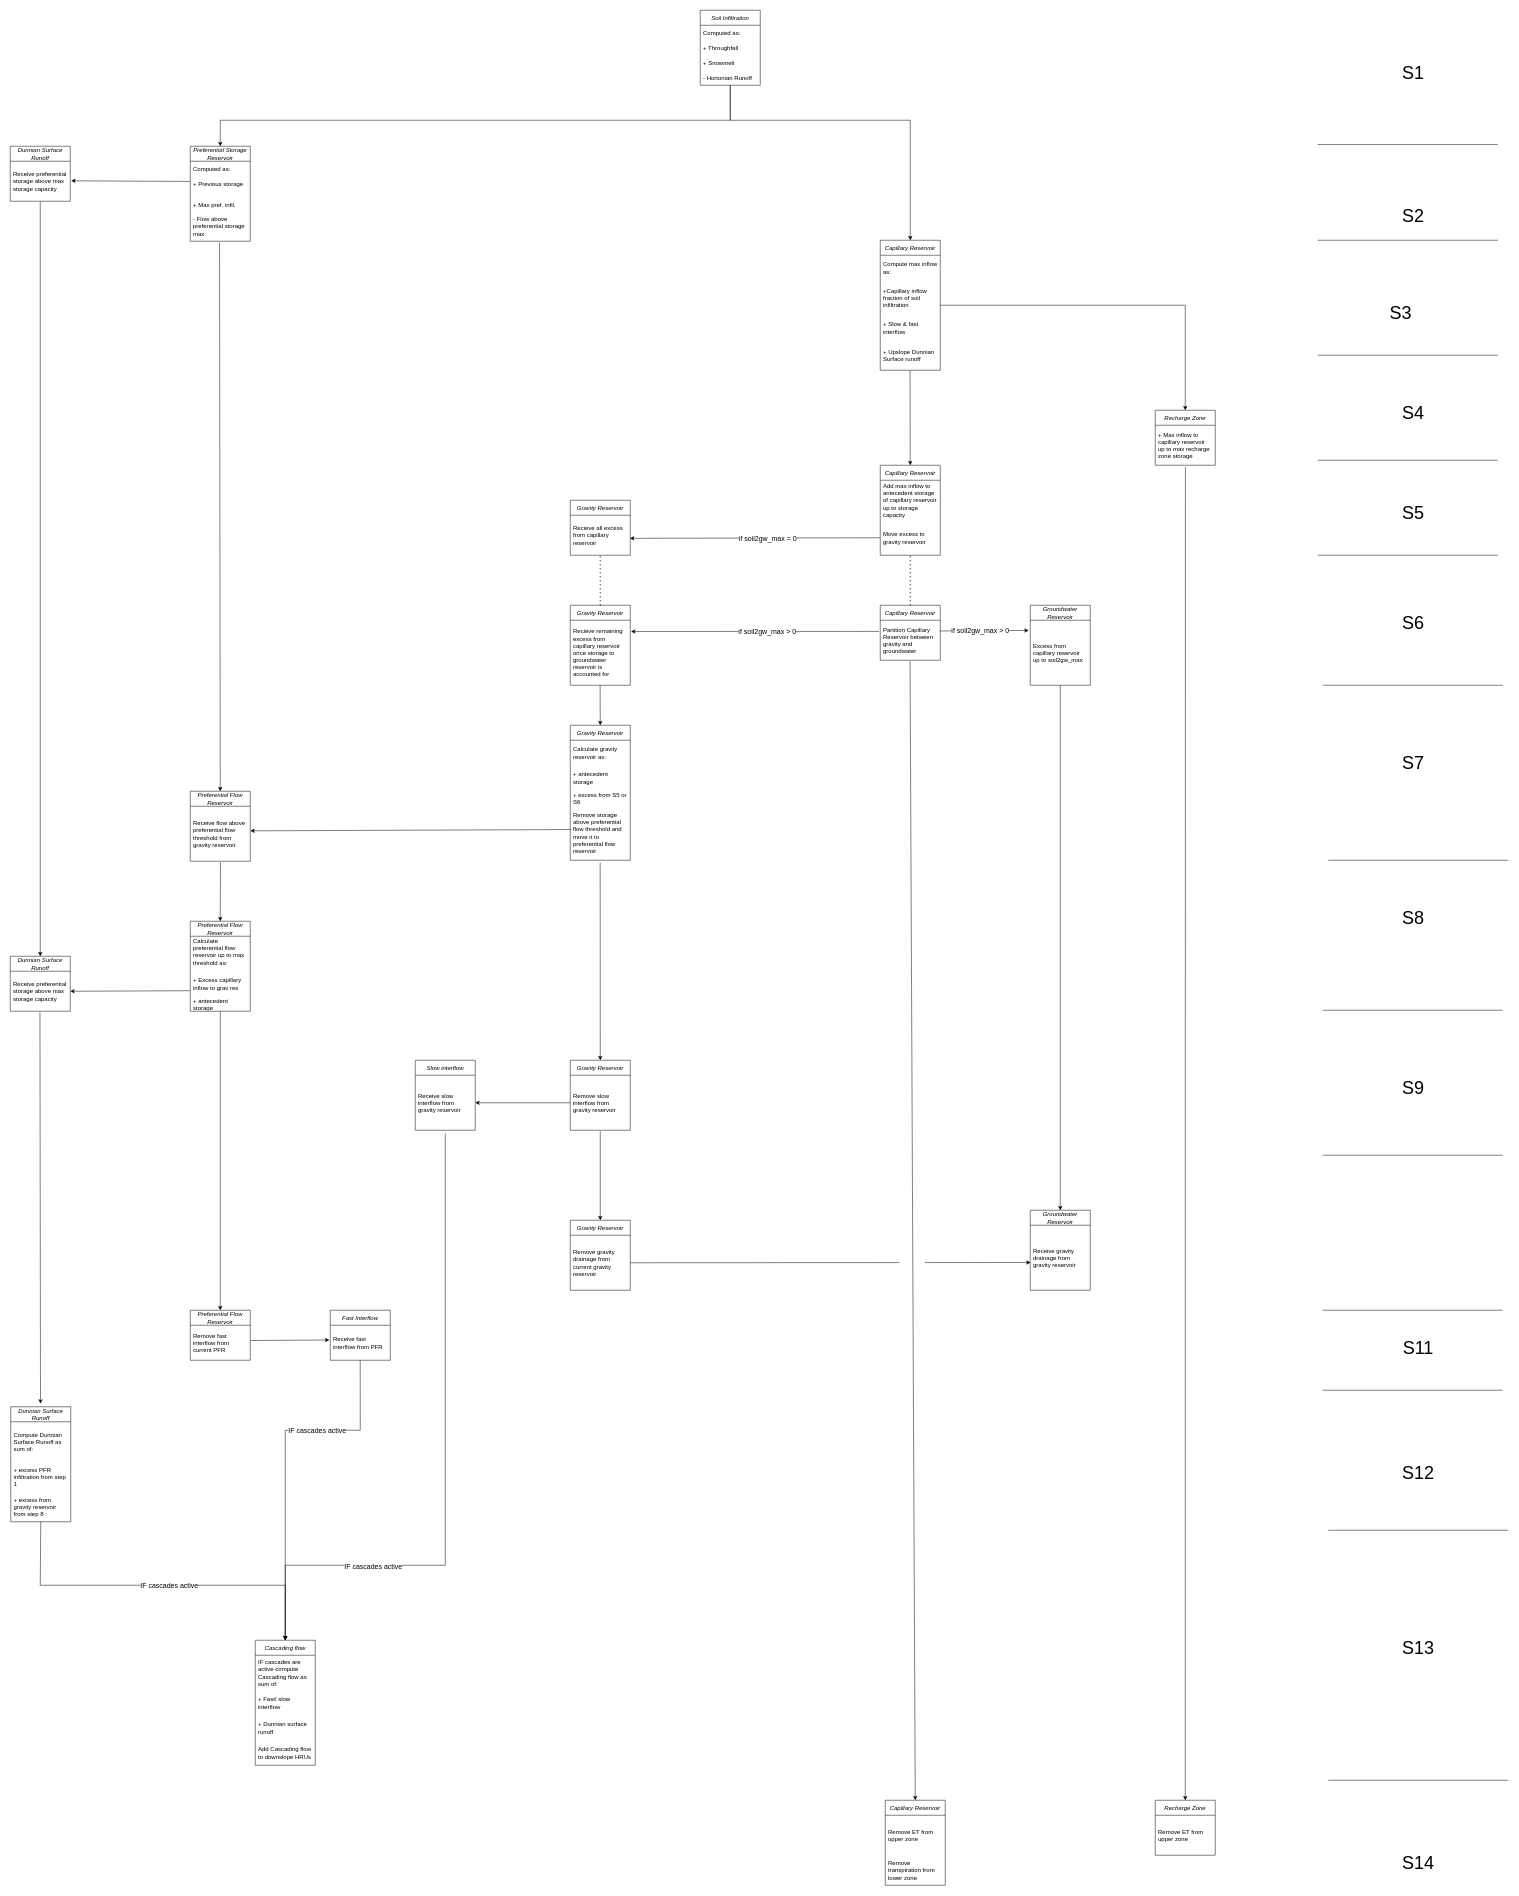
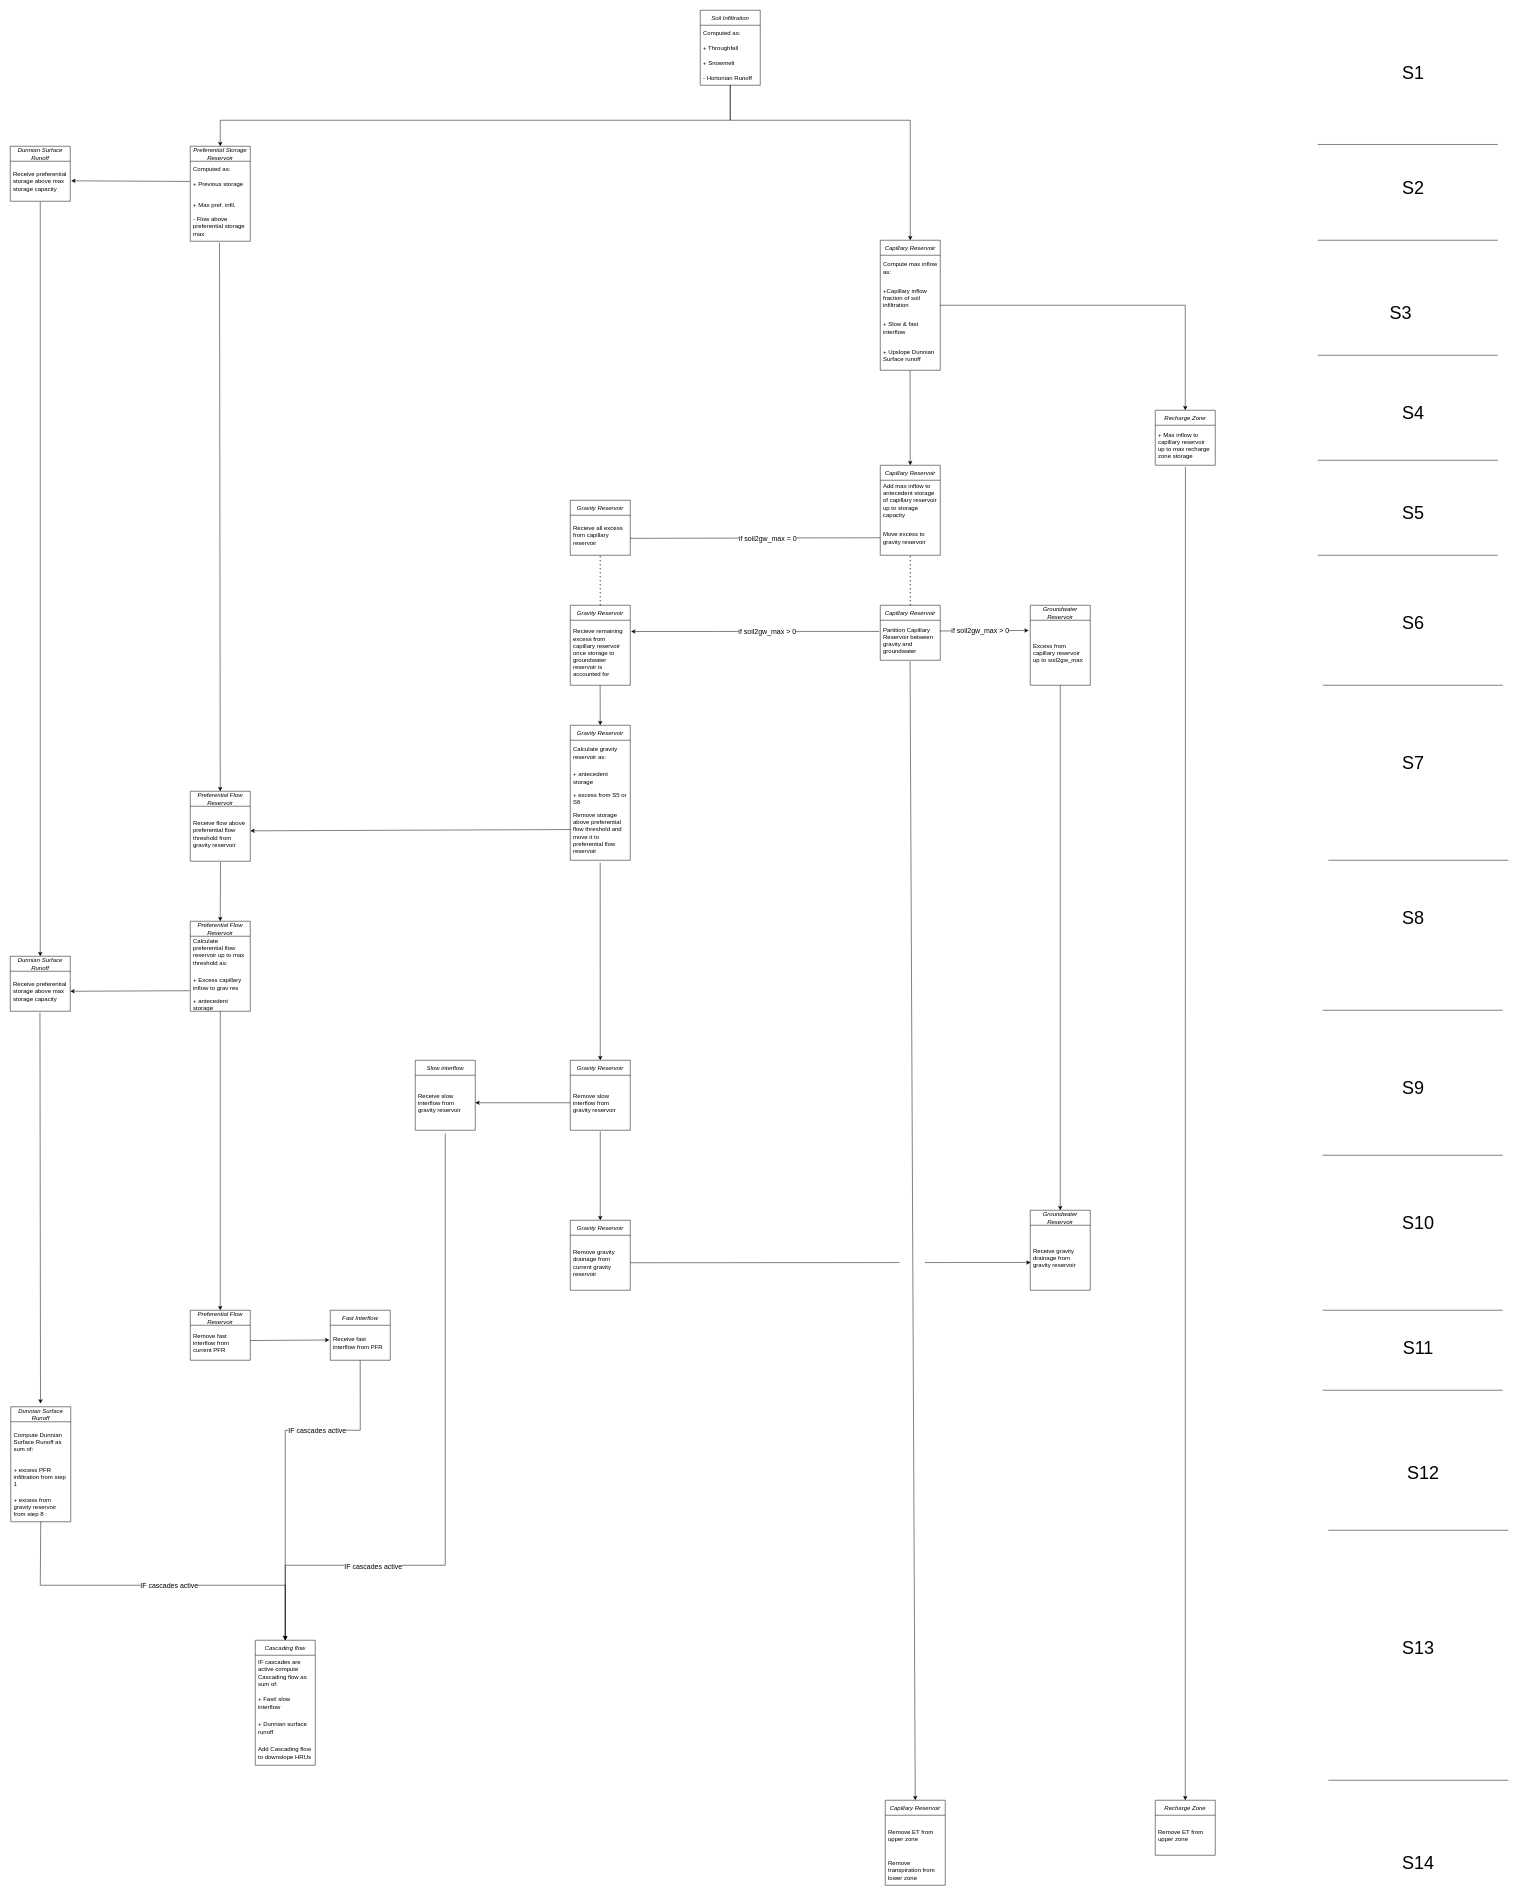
node "S2": moved (1413, 215) -> (1413, 188)
edge "Move excess to gravity reservoir" -> "Recieve all excess from capillary reservoir": arrowhead classic -> none
node "S10": added
node "S12": moved (1418, 1473) -> (1423, 1473)
